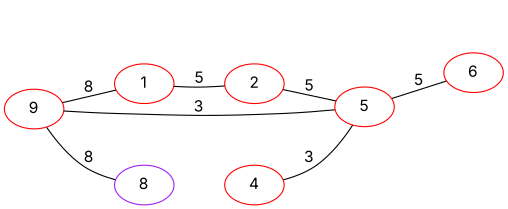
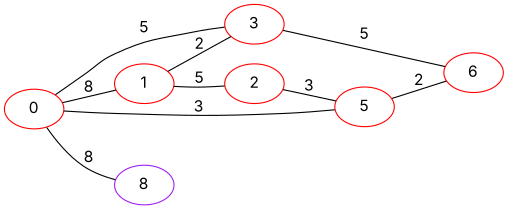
node "3": added
edge "6" -- "5": label "5" -> "2"
edge "2" -- "5": label "5" -> "3"
node "9": label "9" -> "0"
node "4": removed
